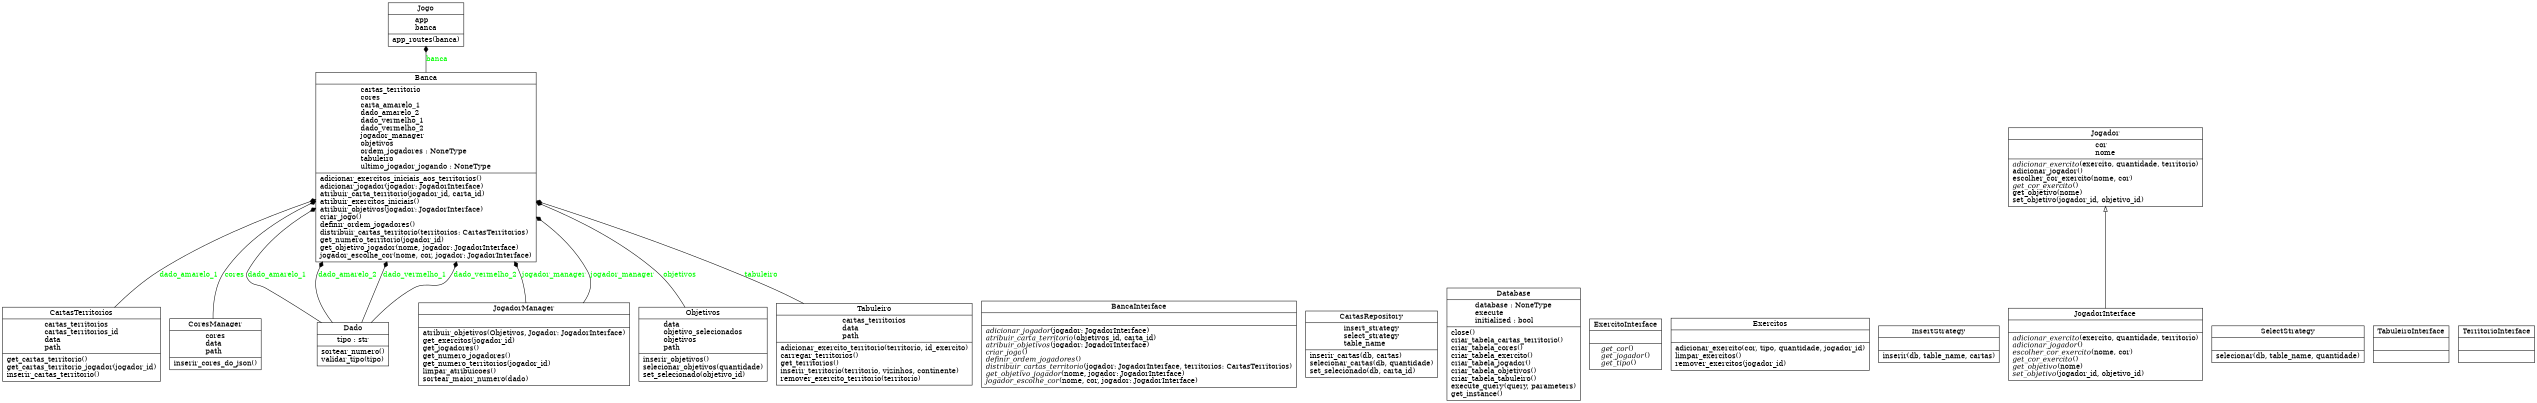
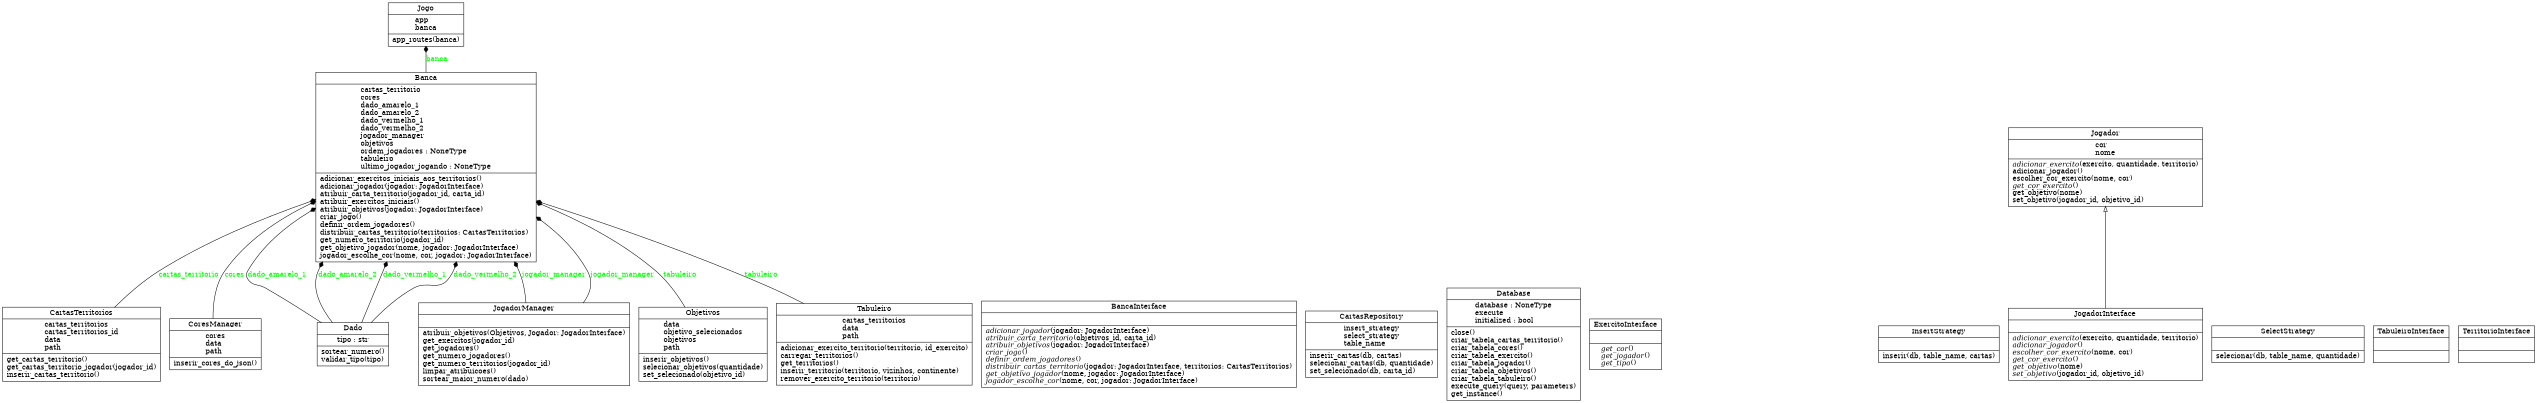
node "Banca": text "carta_amarelo_1" -> "dado_amarelo_1"
edge "CartasTerritorios" -> "Banca": label "dado_amarelo_1" -> "cartas_territorio"
edge "Objetivos" -> "Banca": label "objetivos" -> "tabuleiro"
node "Exercitos": removed
